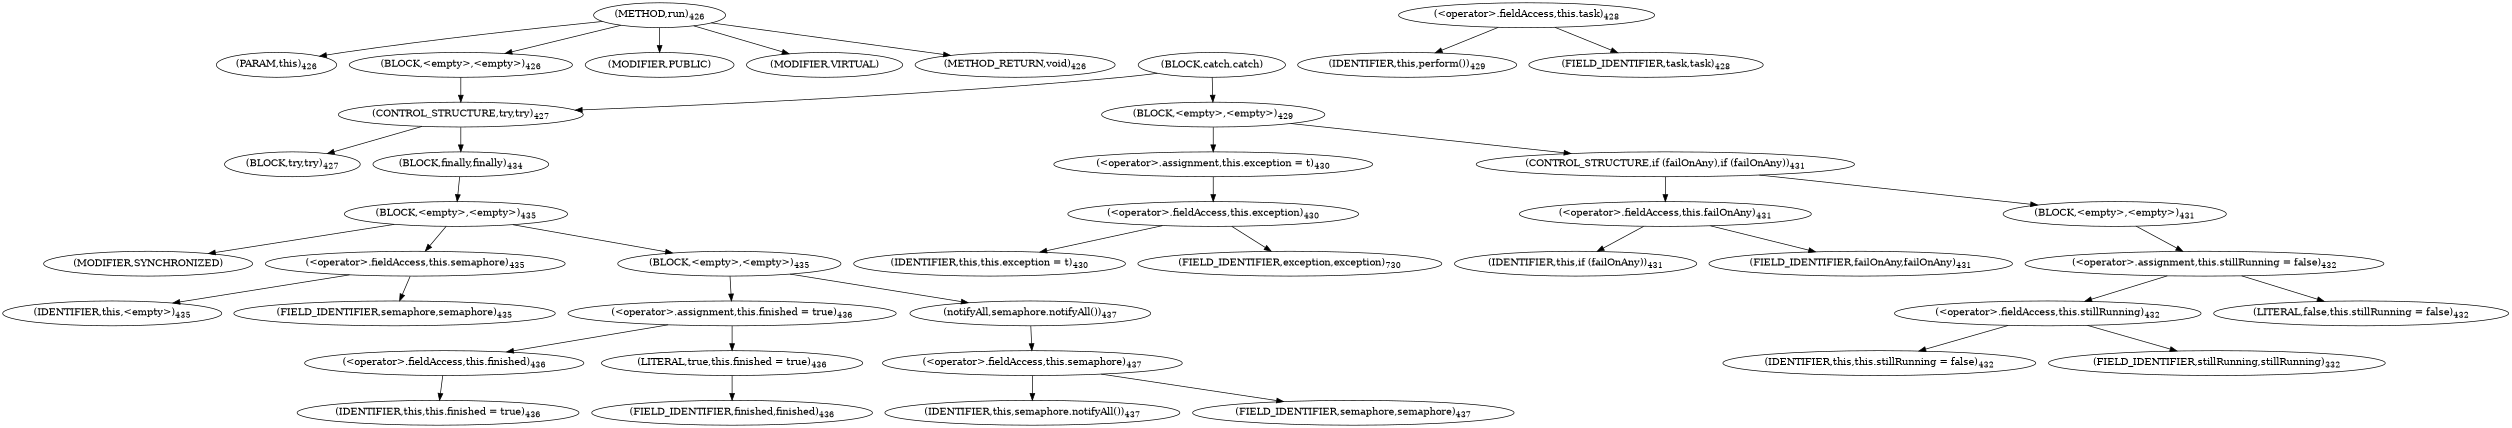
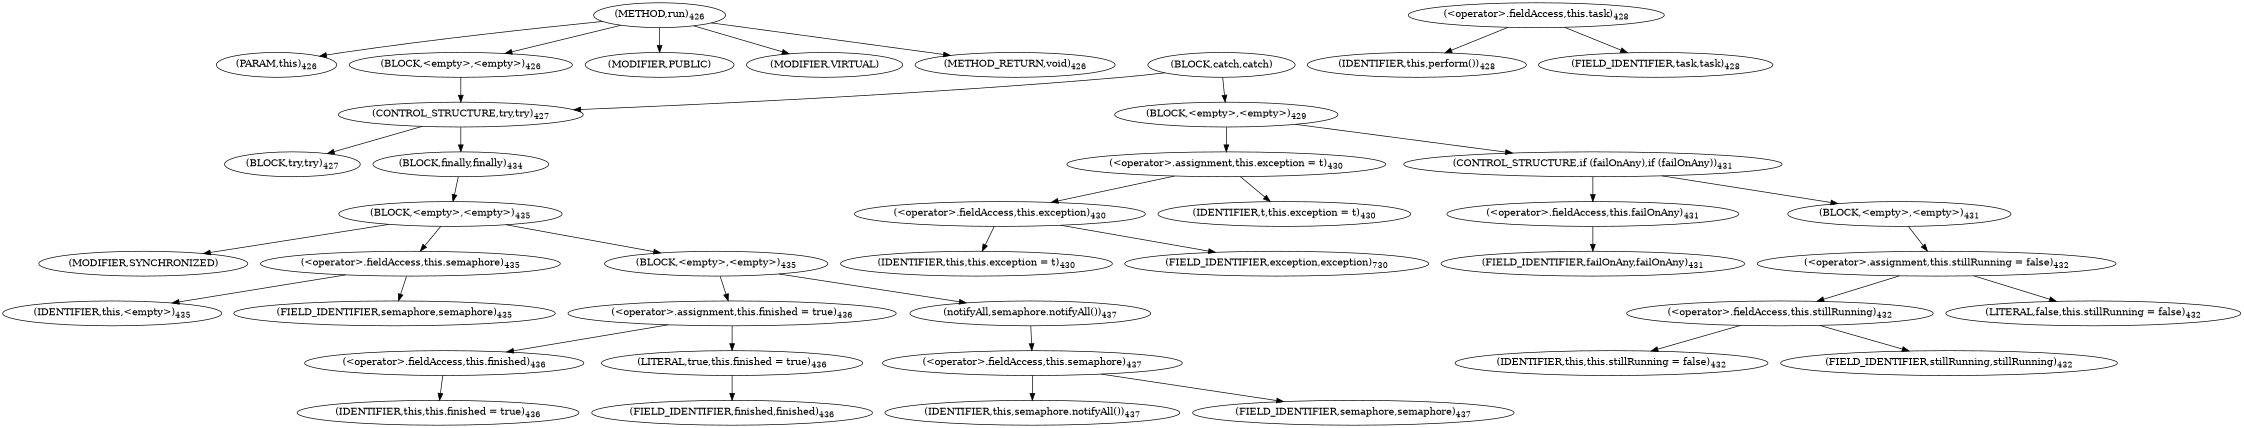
node "(IDENTIFIER,this,perform())": text "429" -> "428"
node "(IDENTIFIER,t,this.exception = t)": added
node "(IDENTIFIER,this,if (failOnAny))": removed
node "(FIELD_IDENTIFIER,stillRunning,stillRunning)": text "332" -> "432"
